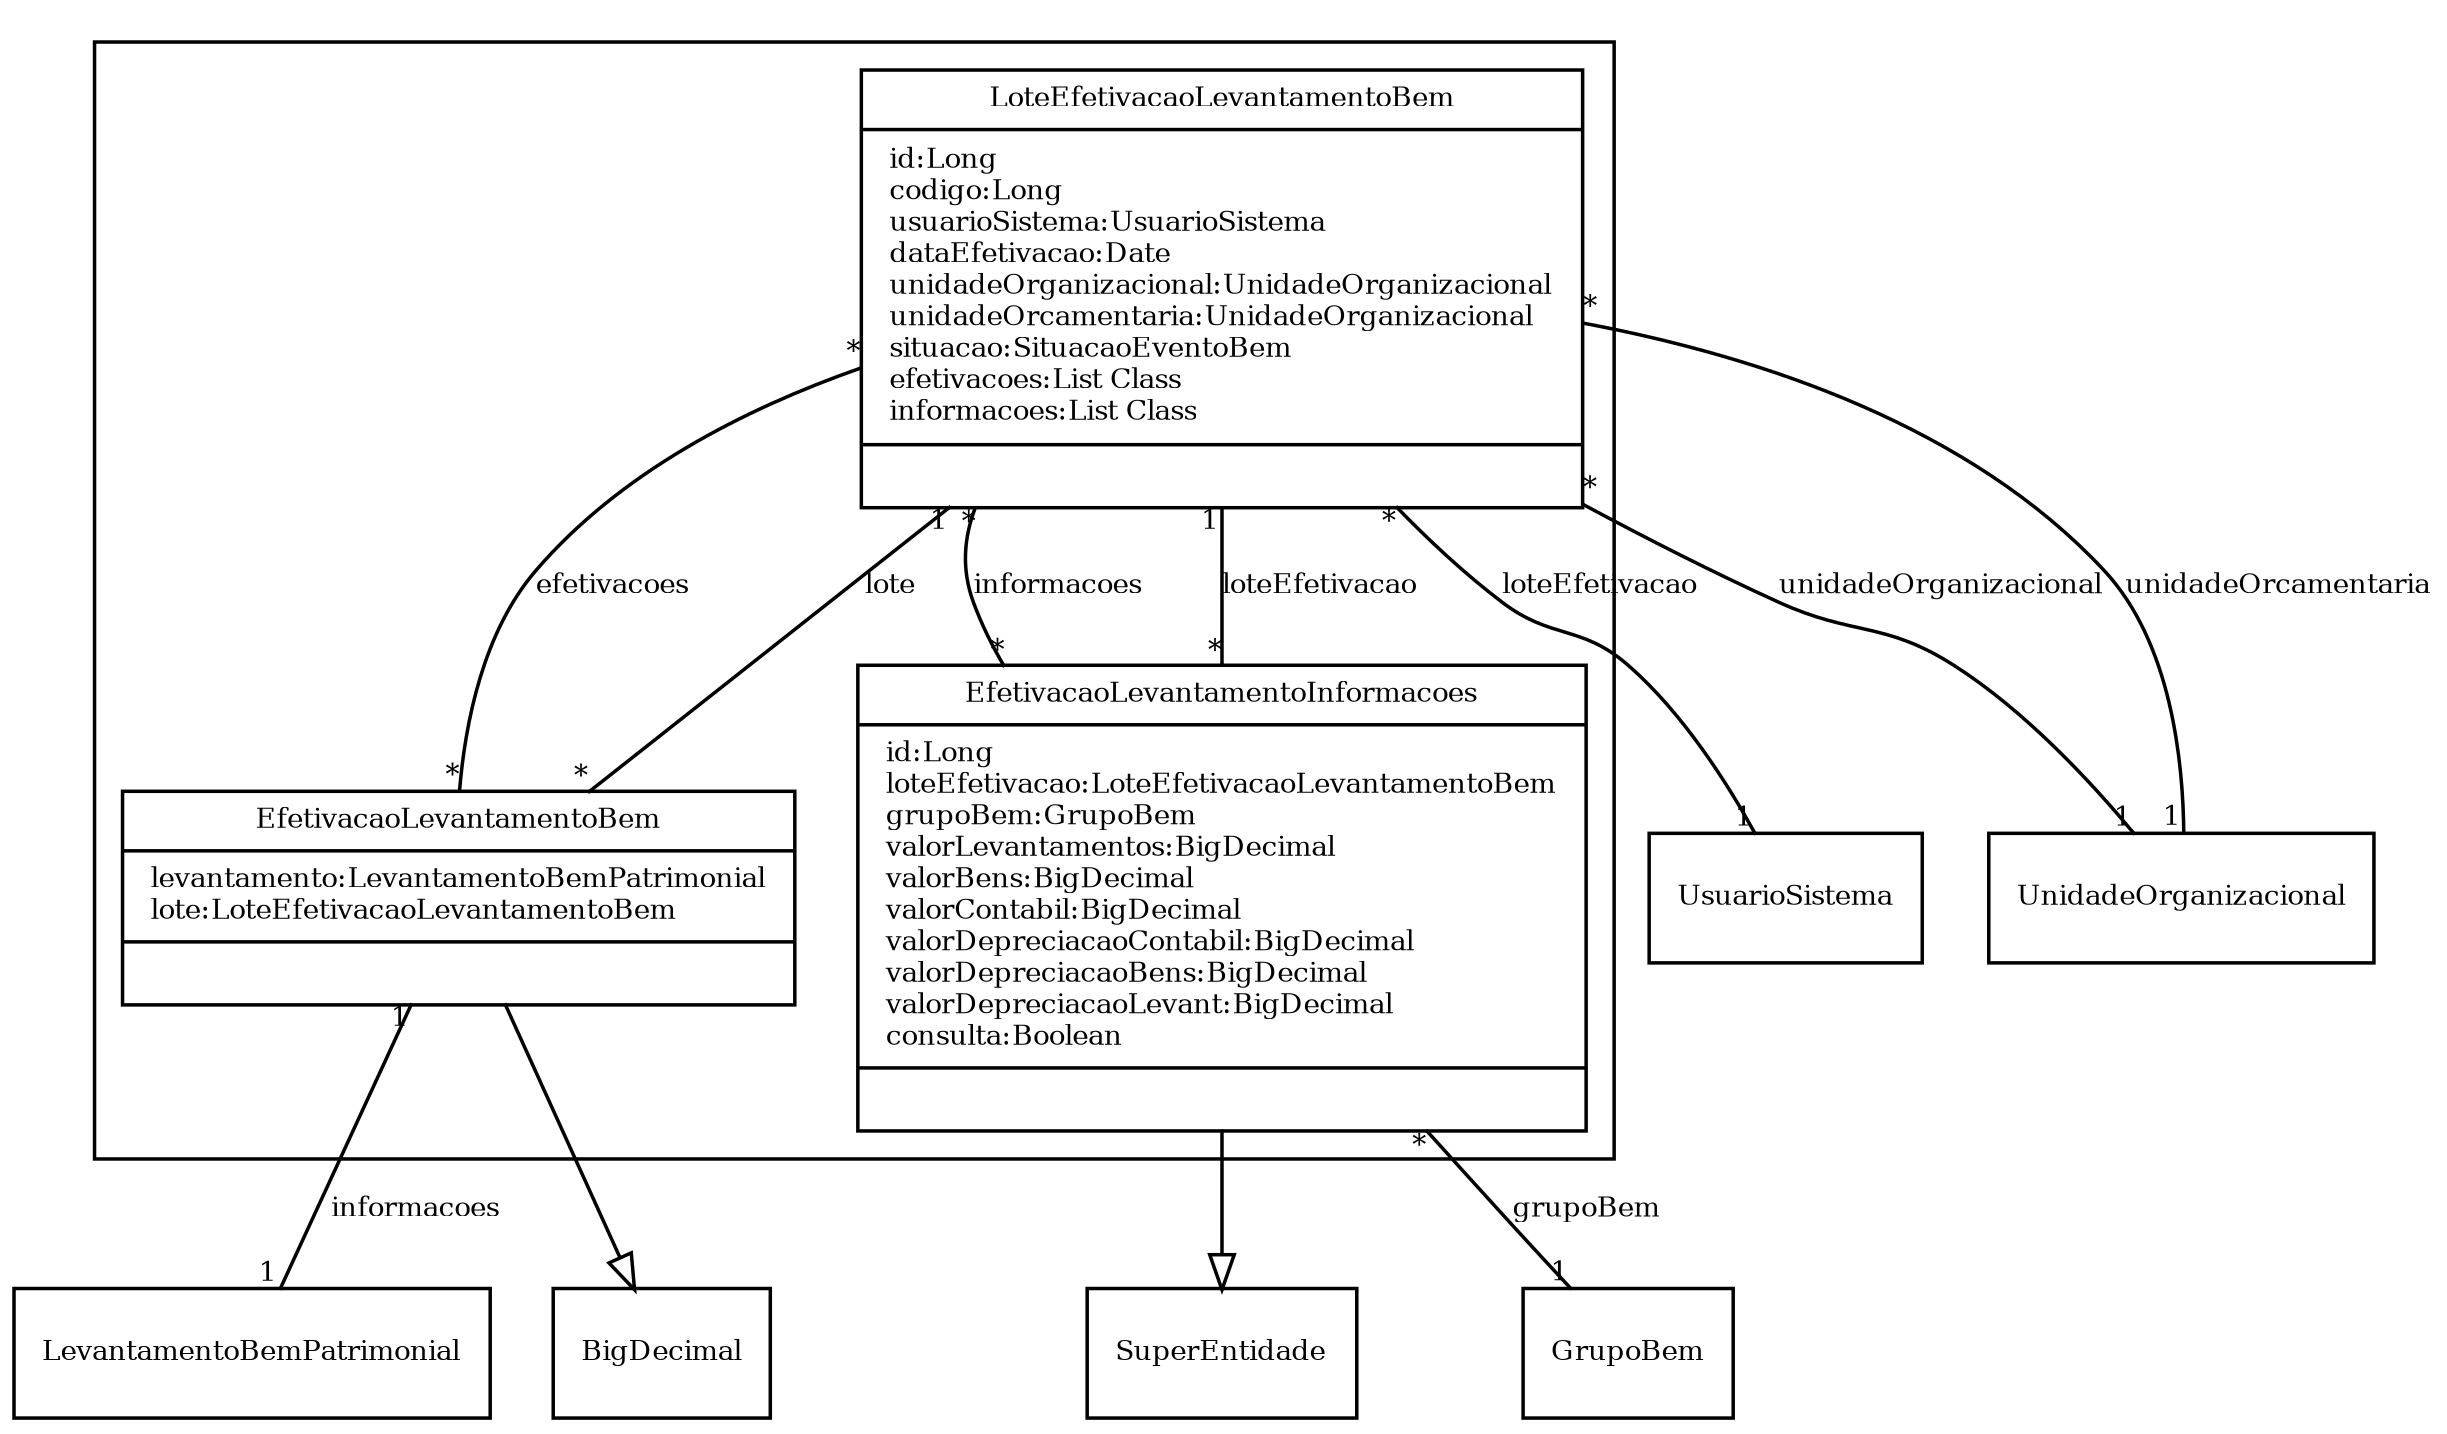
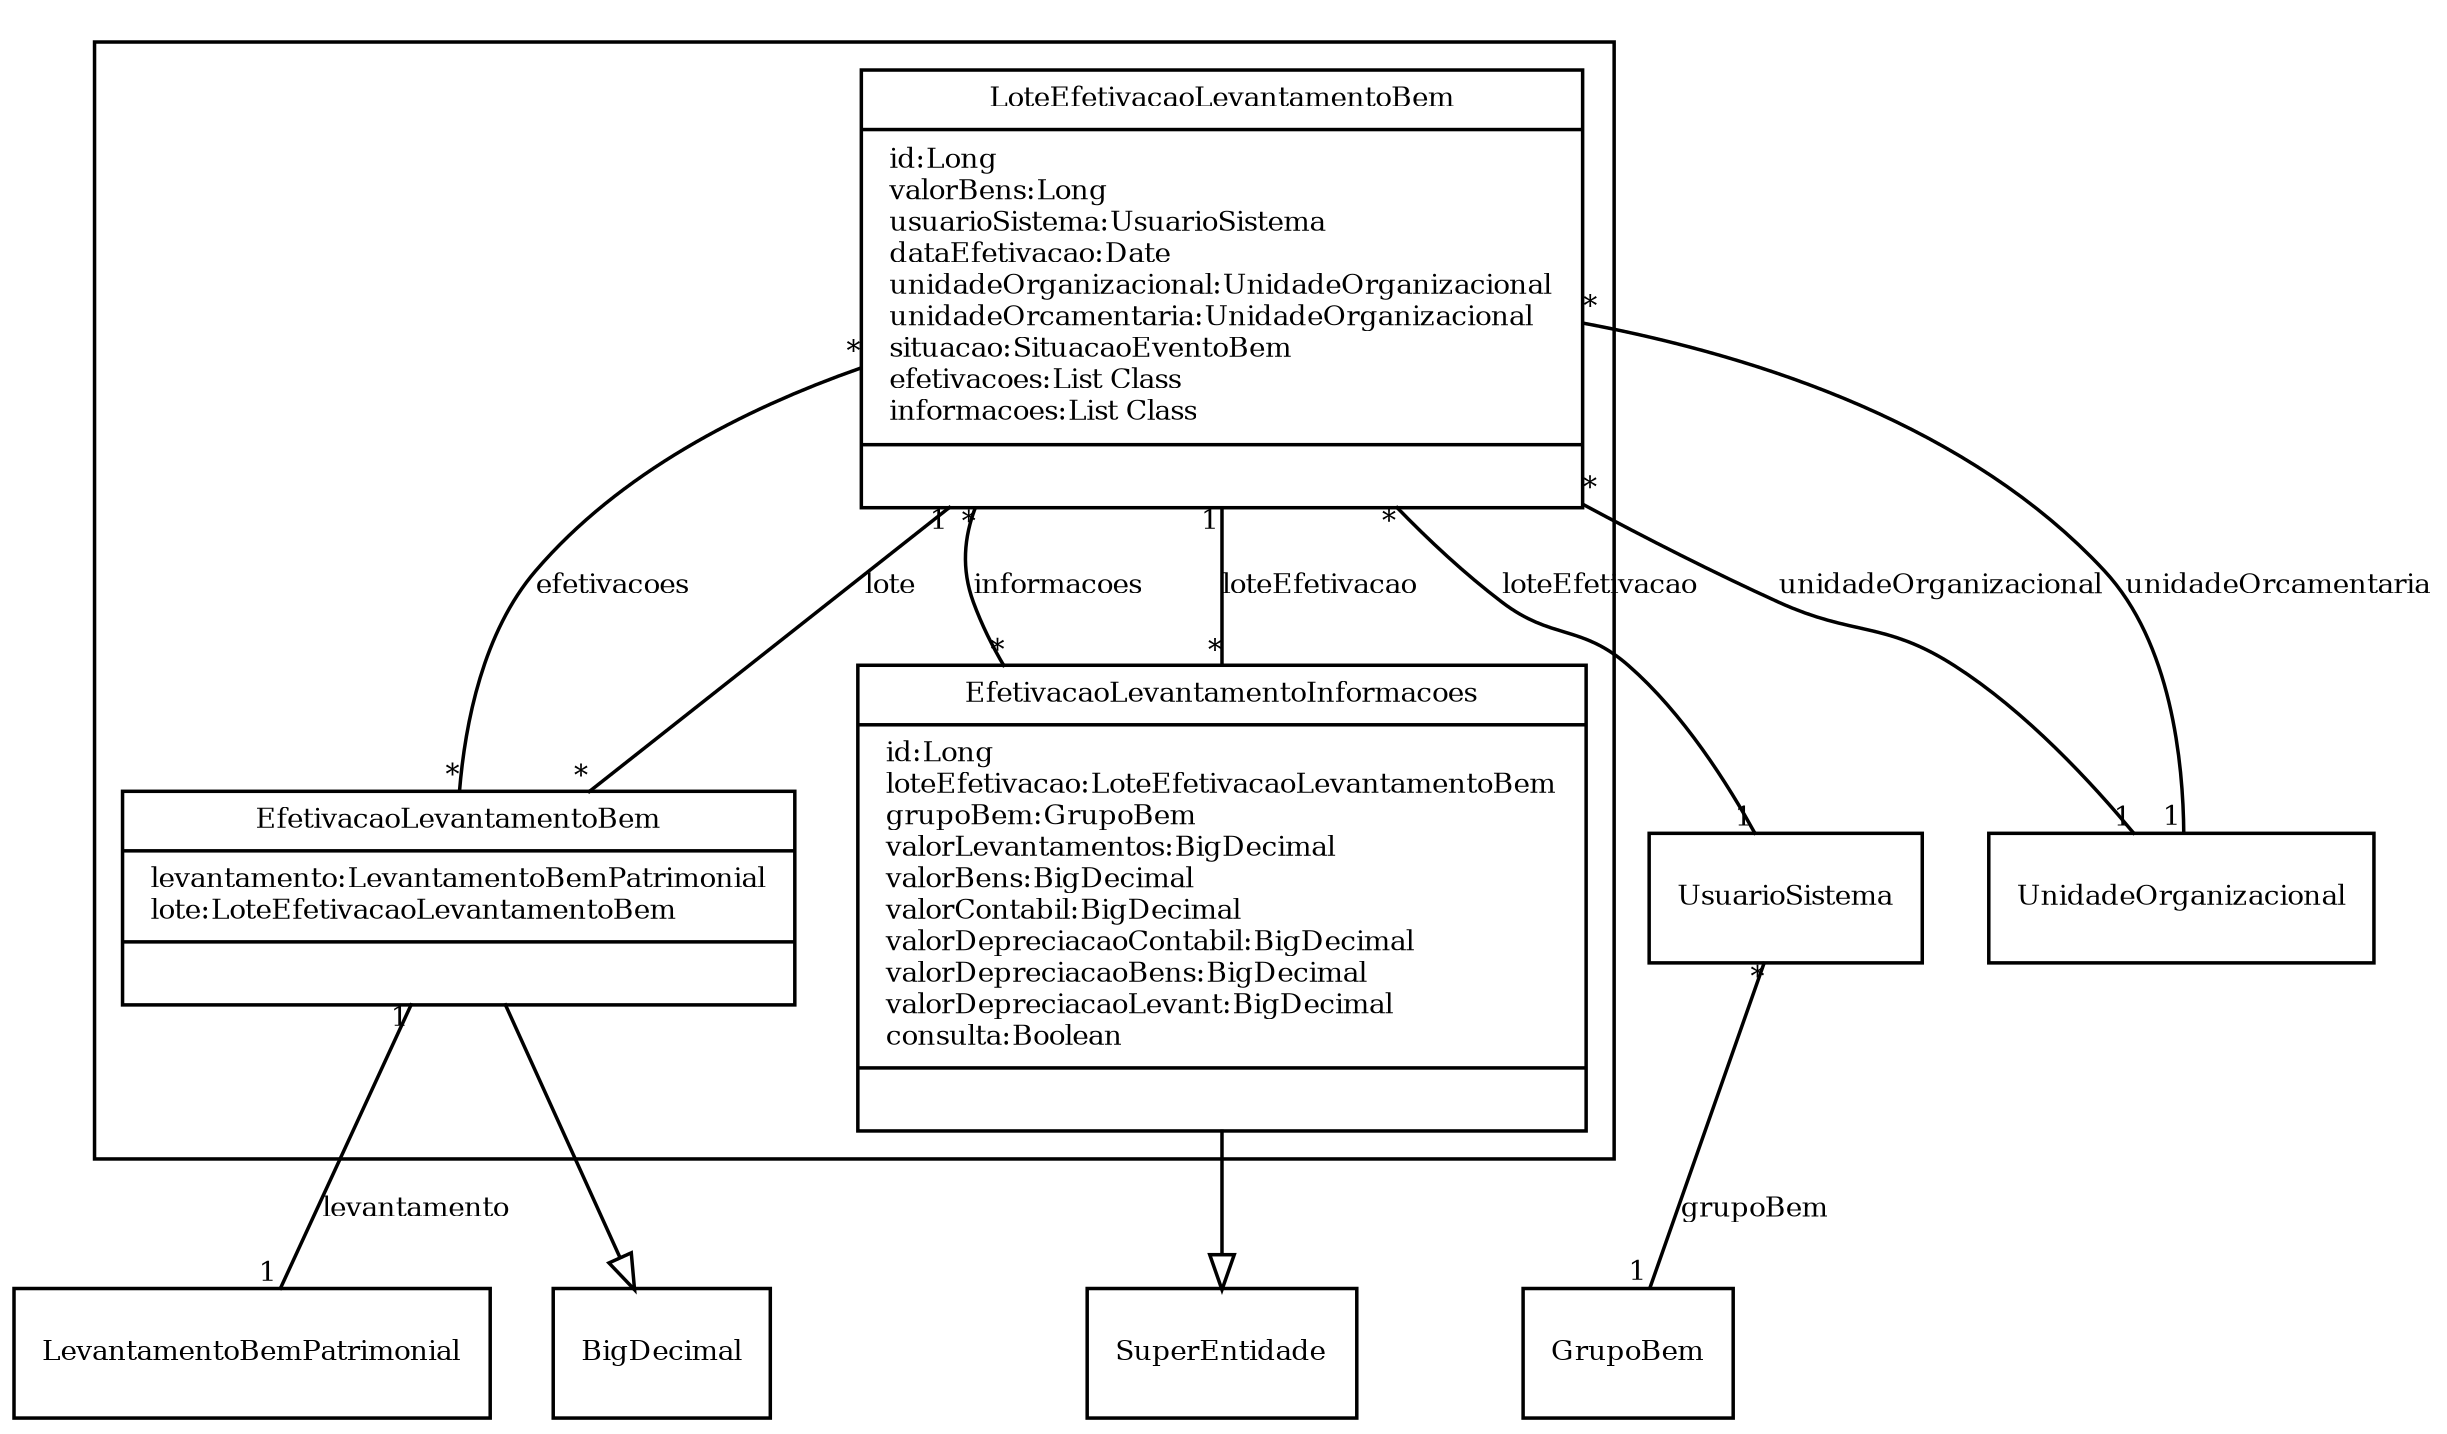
node "LoteEfetivacaoLevantamentoBem": text "codigo:Long" -> "valorBens:Long"
edge "EfetivacaoLevantamentoBem" -- "LevantamentoBemPatrimonial": label "informacoes" -> "levantamento"
edge "EfetivacaoLevantamentoInformacoes" -- "GrupoBem": now "UsuarioSistema" -- "GrupoBem"
